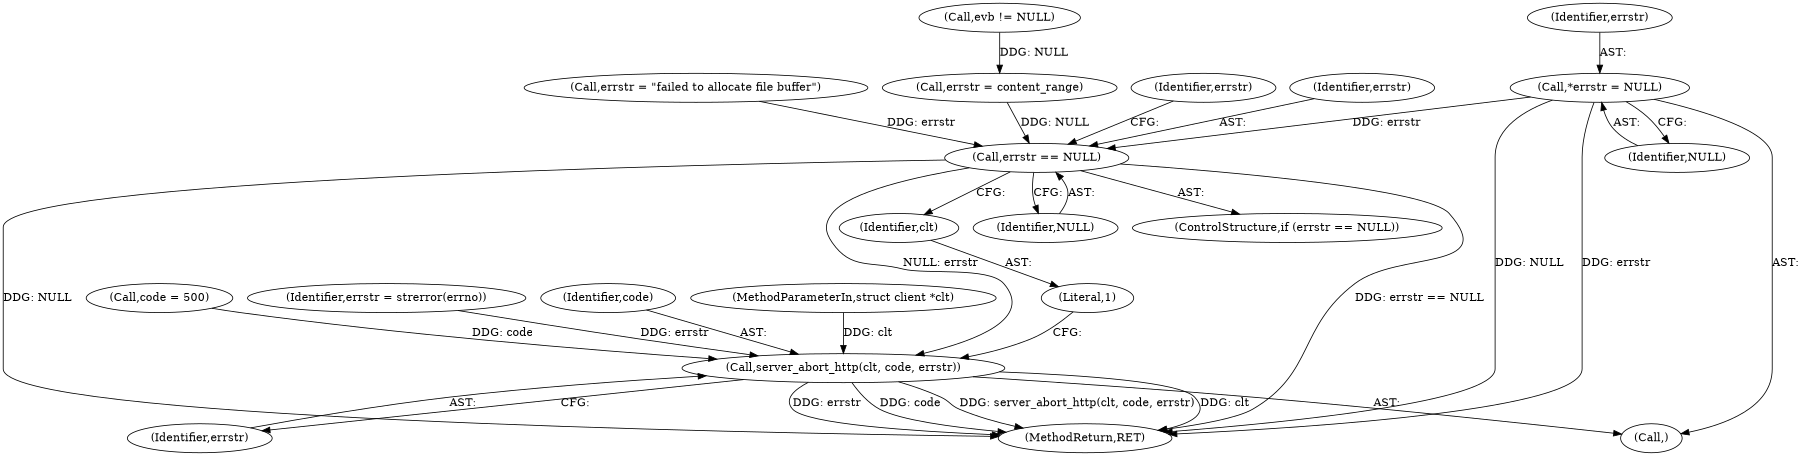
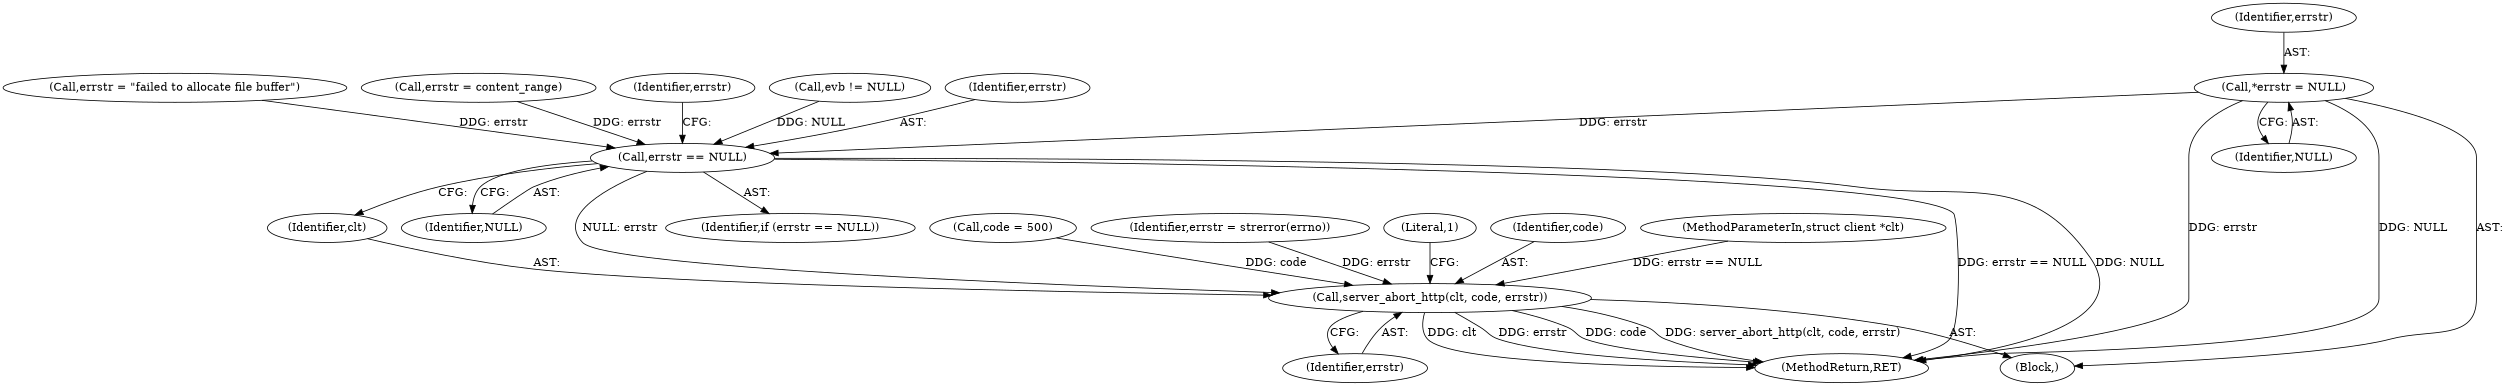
edge "(Call,evb != NULL)" -> "(Call,errstr = content_range)": now "(Call,evb != NULL)" -> "(Call,errstr == NULL)"
edge "(Call,errstr = content_range)" -> "(Call,errstr == NULL)": label "DDG: NULL" -> "DDG: errstr"
node "(ControlStructure,if (errstr == NULL))": label "(ControlStructure,if (errstr == NULL))" -> "(Identifier,if (errstr == NULL))"
edge "(Identifier,clt)" -> "(Literal,1)": now "(Identifier,clt)" -> "(Call,server_abort_http(clt, code, errstr))"
edge "(MethodParameterIn,struct client *clt)" -> "(Call,server_abort_http(clt, code, errstr))": label "DDG: clt" -> "DDG: errstr == NULL"
node "(Call,)": label "(Call,)" -> "(Block,)"
